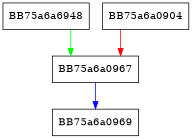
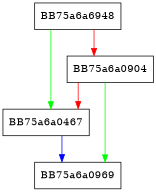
edge "BB75a6a6948" -> "BB75a6a0904": added
node "BB75a6a0967": label "BB75a6a0967" -> "BB75a6a0467"
edge "BB75a6a0904" -> "BB75a6a0969": added
